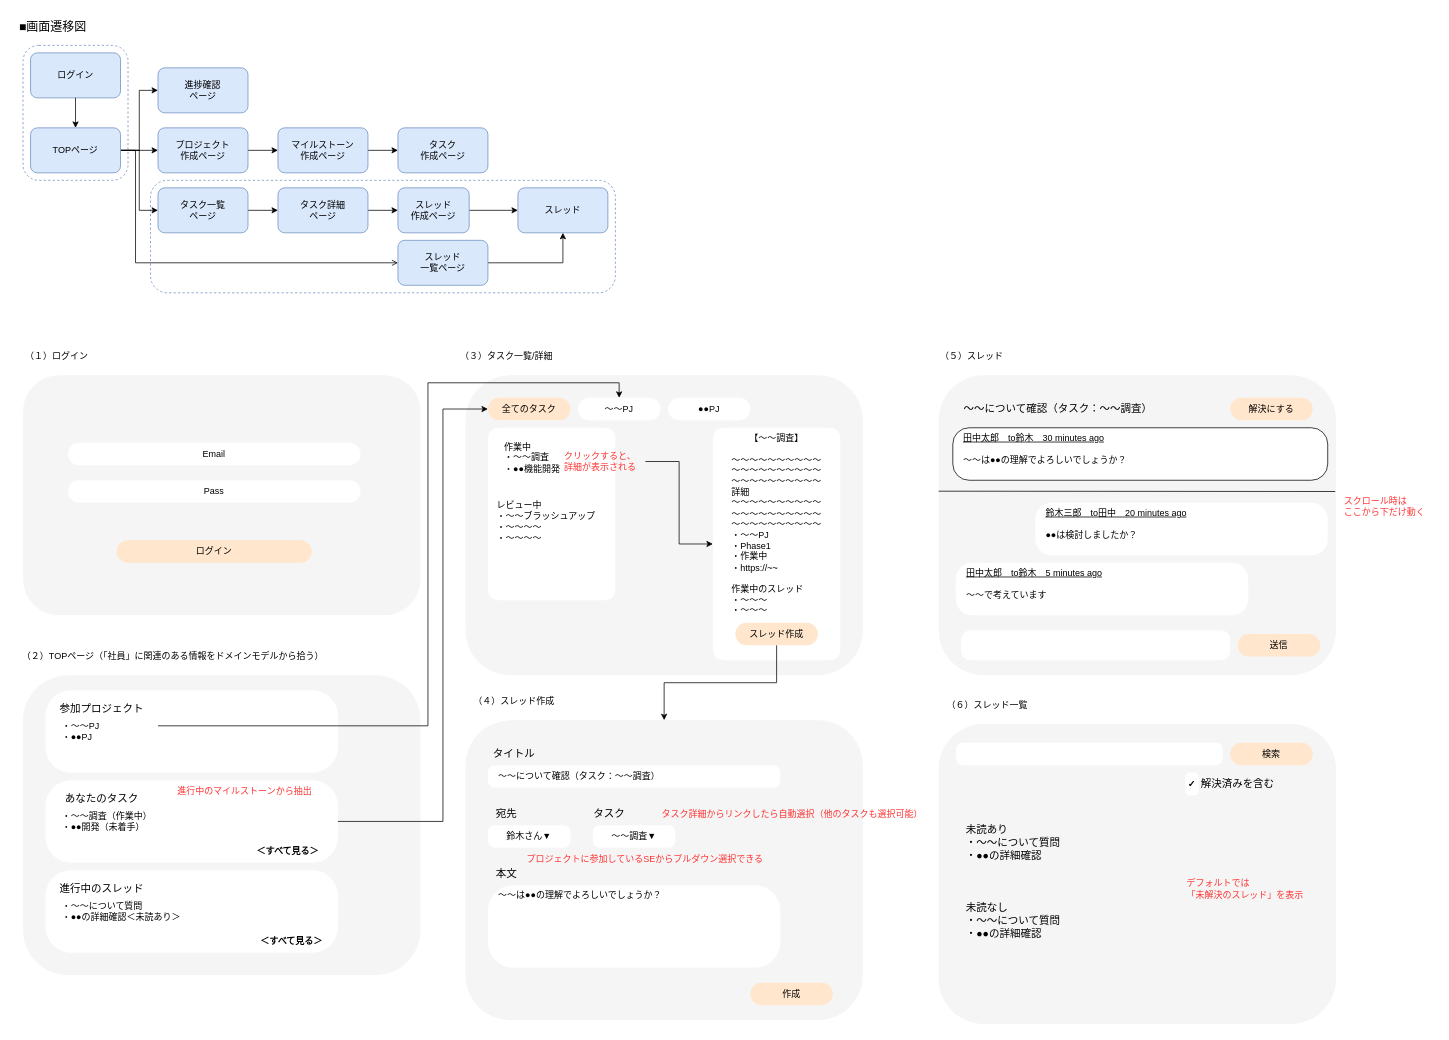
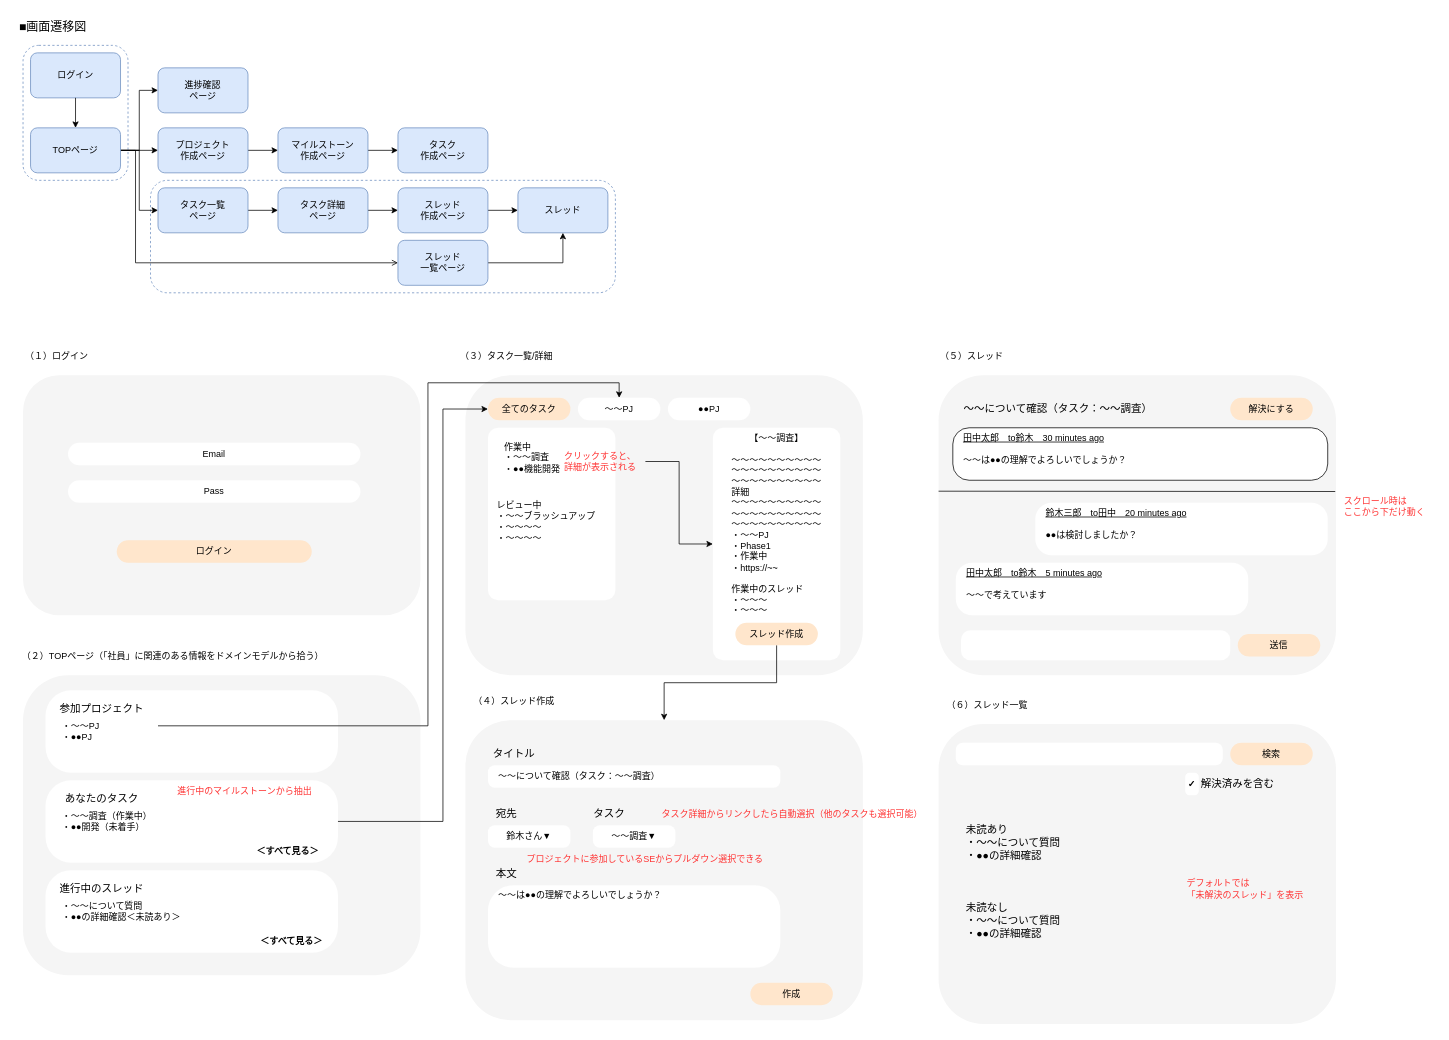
node "スレッド 作成ページ": size 71x45 -> 90x45
